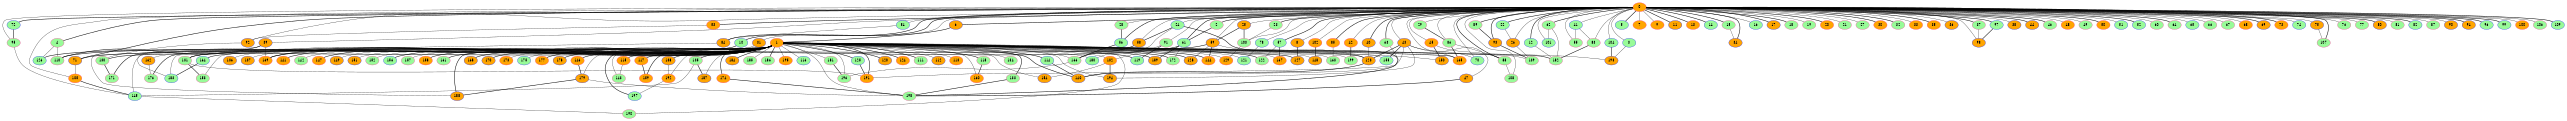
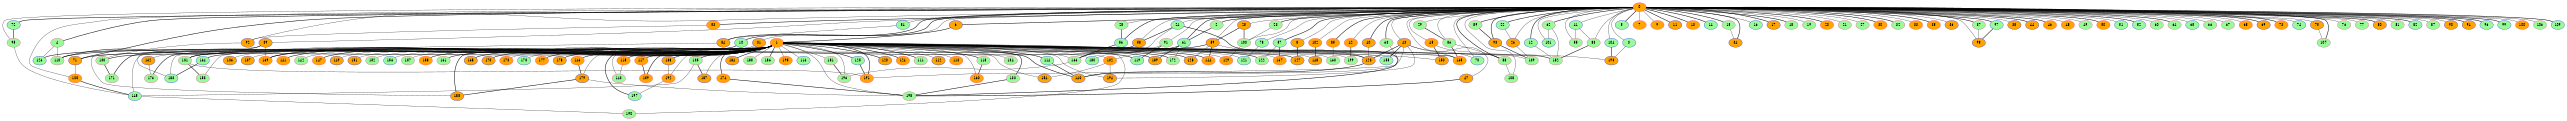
node "46": fillcolor palegreen -> orange
edge "1" -- "156": style bold -> solid
edge "132" -- "194": style bold -> solid
